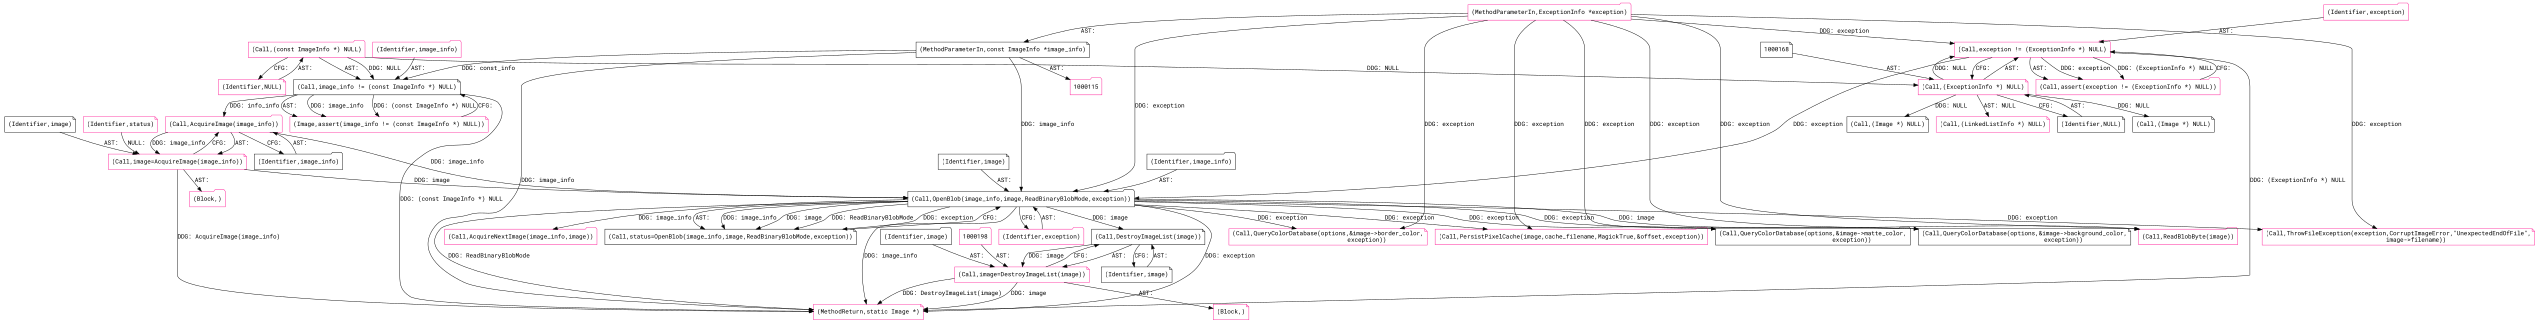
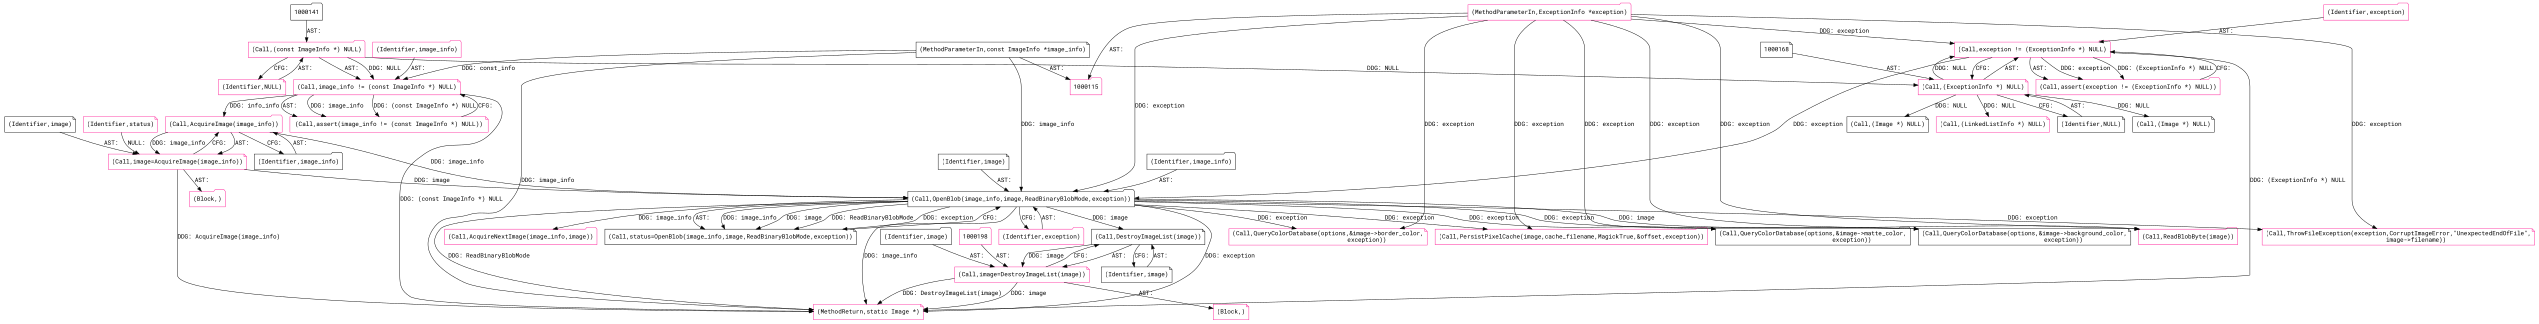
node "1000141": added
edge "(MethodParameterIn,ExceptionInfo *exception)" -> "(MethodParameterIn,const ImageInfo *image_info)": now "(MethodParameterIn,ExceptionInfo *exception)" -> "1000115"
node "(Call,image_info != (const ImageInfo *) NULL)": color black -> deeppink
edge "(Call,(ExceptionInfo *) NULL)" -> "(Call,(LinkedListInfo *) NULL)": label "AST: NULL" -> "DDG: NULL"
node "(Image,assert(image_info != (const ImageInfo *) NULL))": label "(Image,assert(image_info != (const ImageInfo *) NULL))" -> "(Call,assert(image_info != (const ImageInfo *) NULL))"
